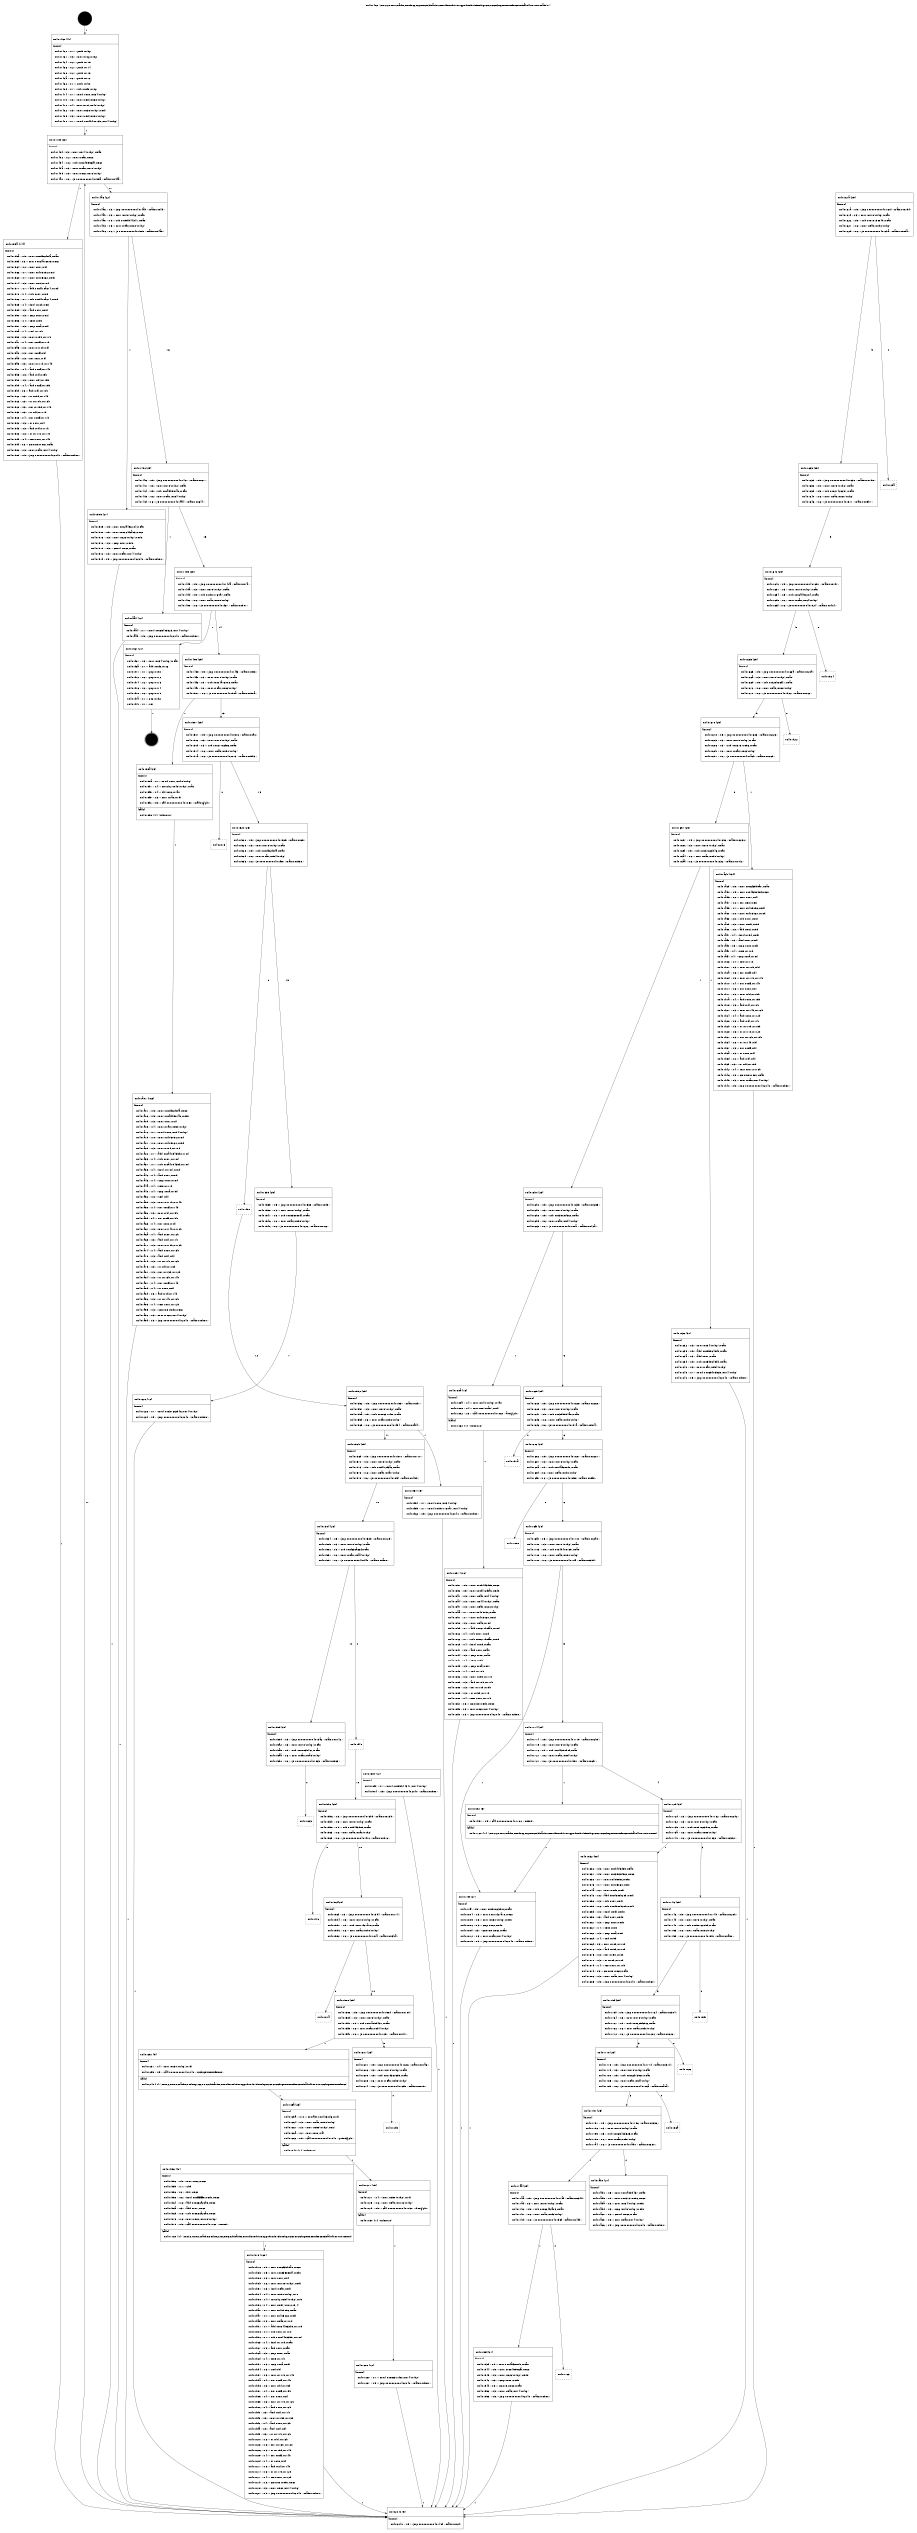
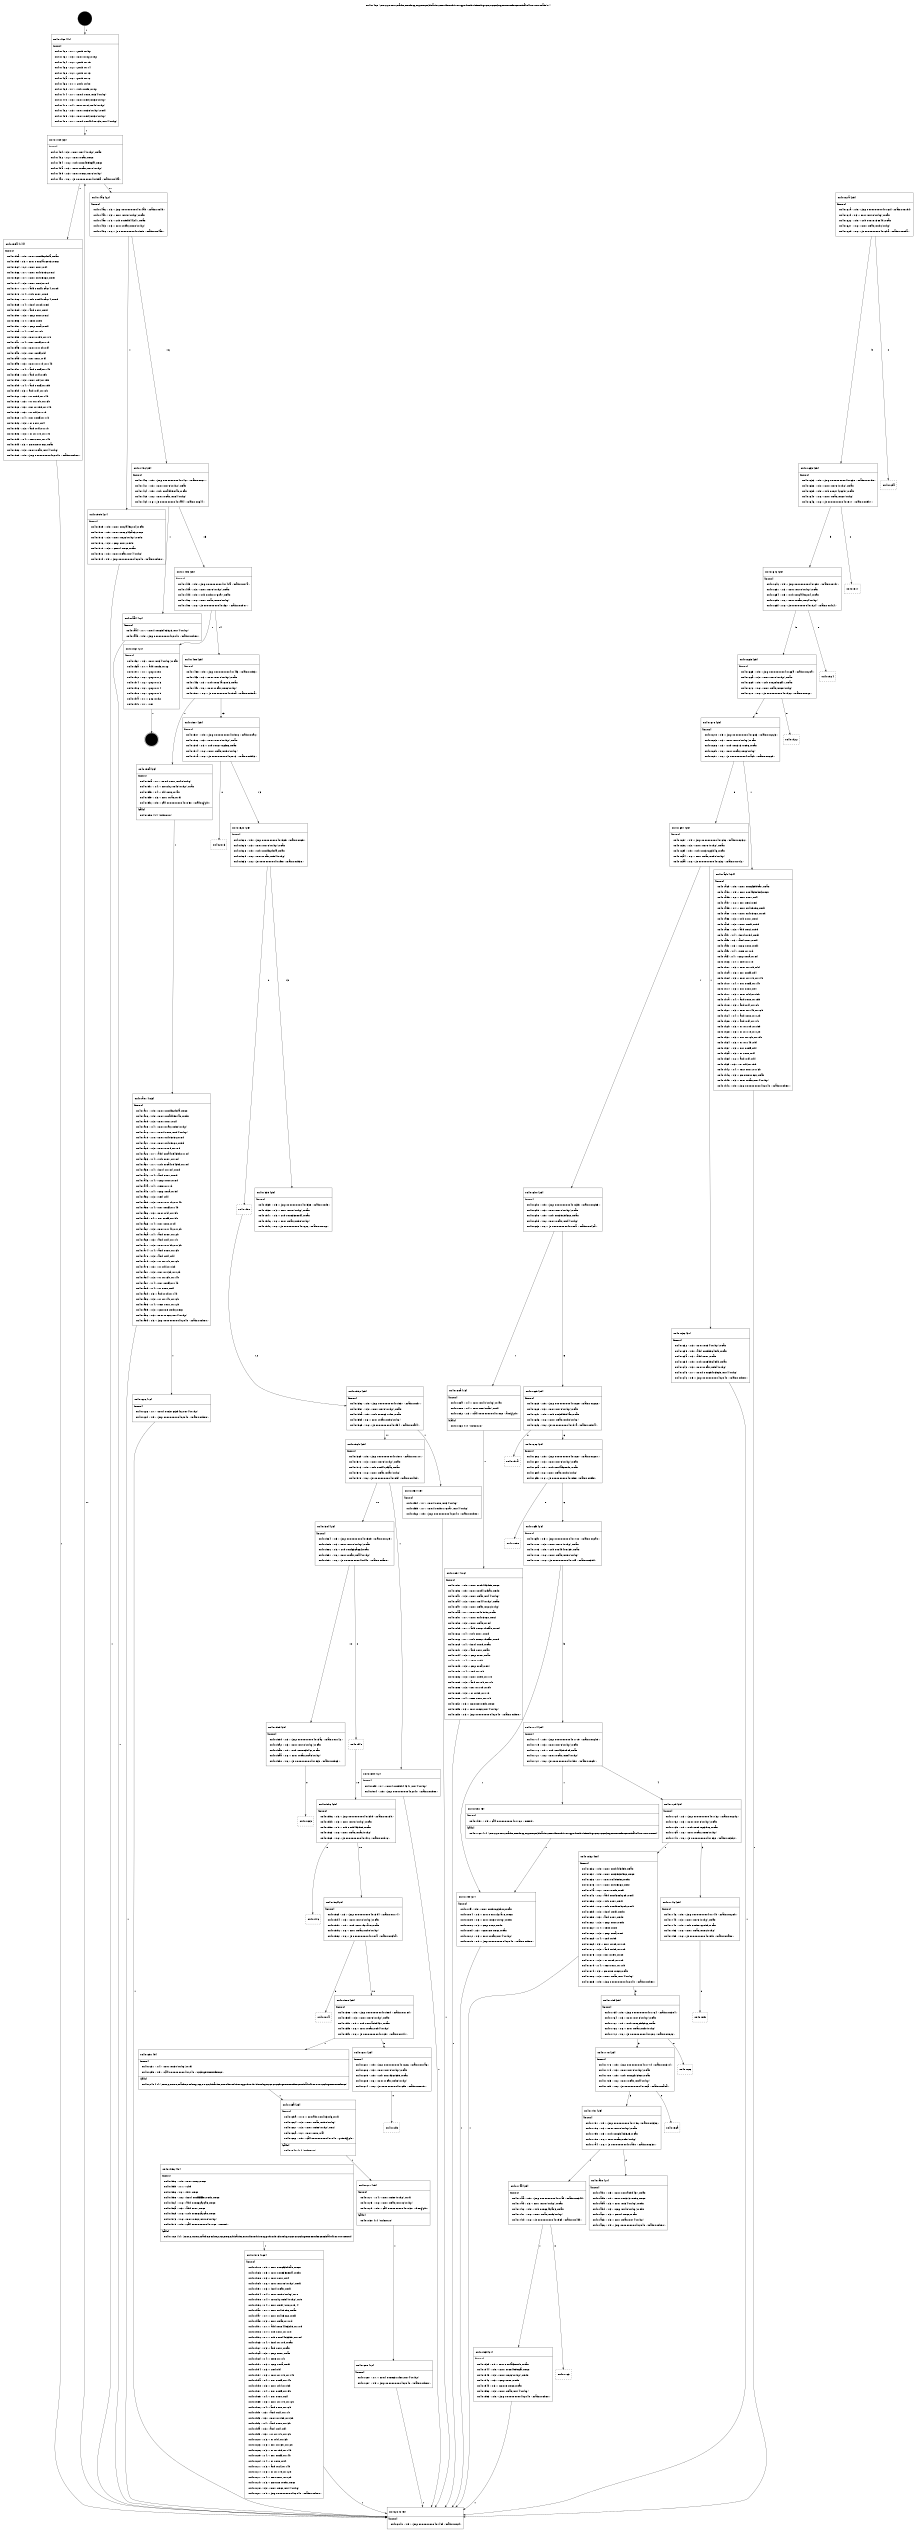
node "0x401e17": added
edge "0x401539 [25]" -> "0x401c26 [12]": now "0x401a01 [163]" -> "0x401c26 [12]"
edge "0x40156b [25]" -> "0x4018fd [12]": added, label "1"
edge "0x401746 [25]" -> "0x40175f [25]": now "0x401832 [88]" -> "0x40175f [25]"
